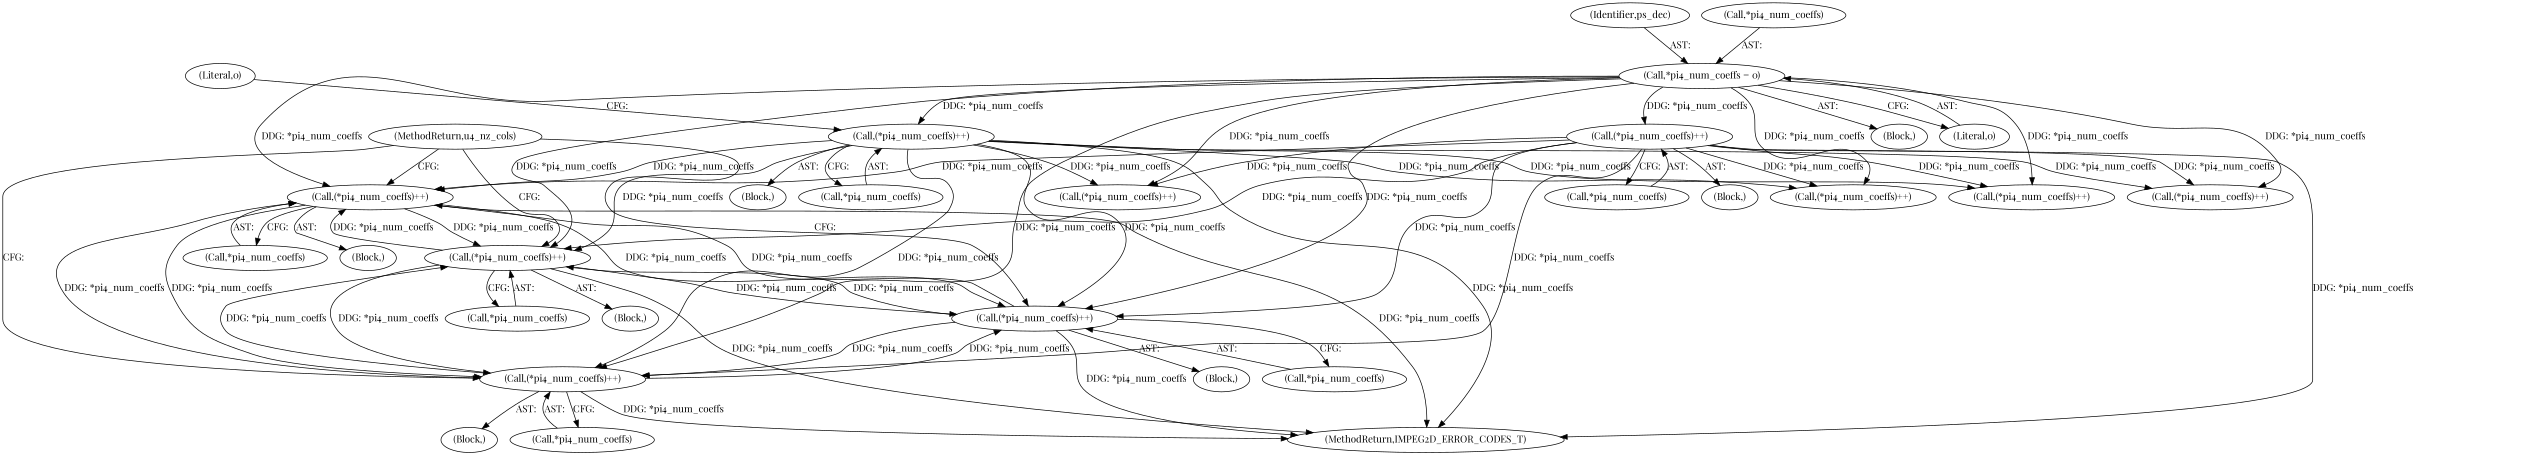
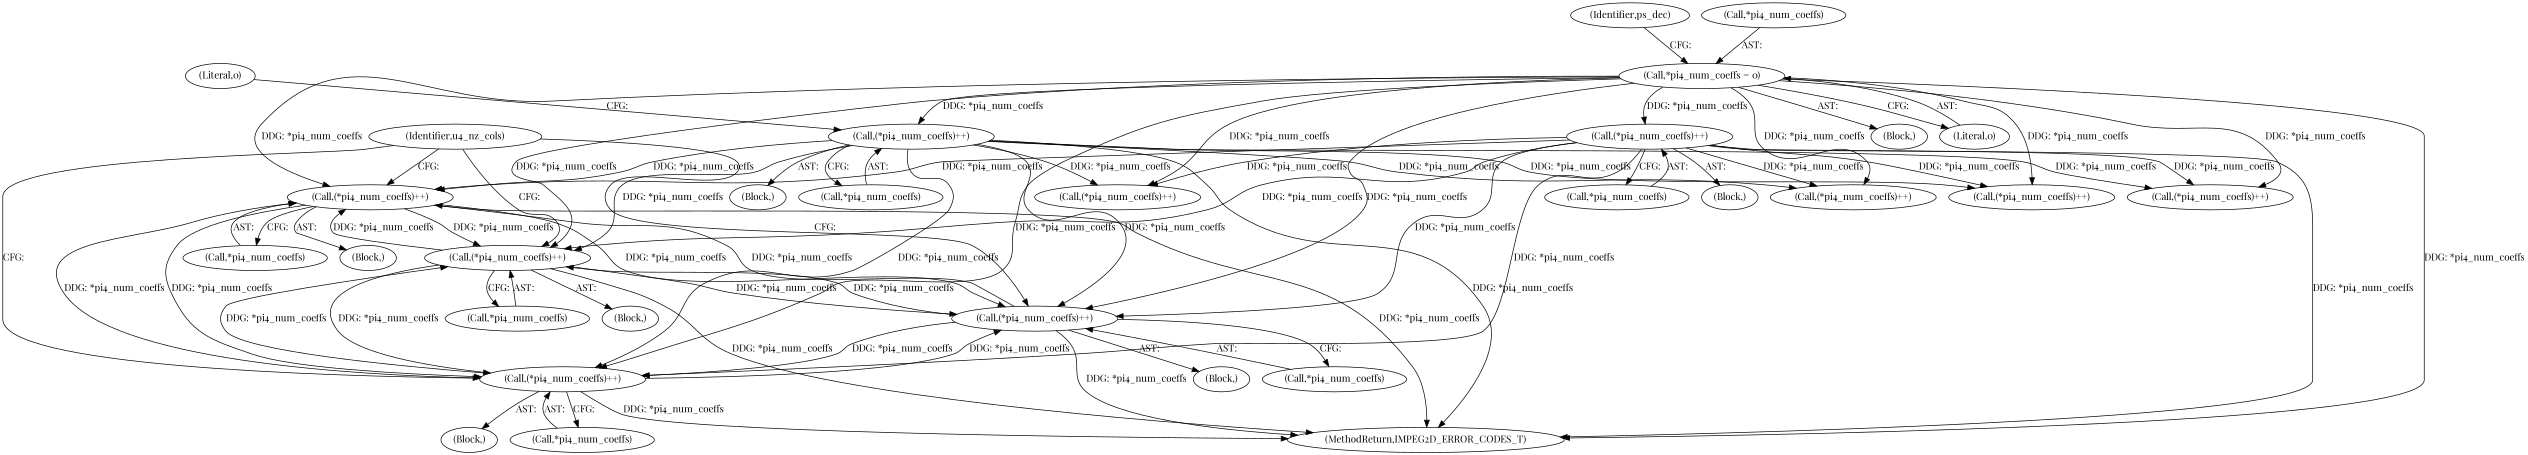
edge "(Identifier,ps_dec)" -> "(Call,*pi4_num_coeffs = 0)": label "AST: " -> "CFG: "
node "(MethodReturn,u4_nz_cols)": label "(MethodReturn,u4_nz_cols)" -> "(Identifier,u4_nz_cols)"
edge "(Call,*pi4_num_coeffs = 0)" -> "(MethodReturn,IMPEG2D_ERROR_CODES_T)": added, label "DDG: *pi4_num_coeffs"
